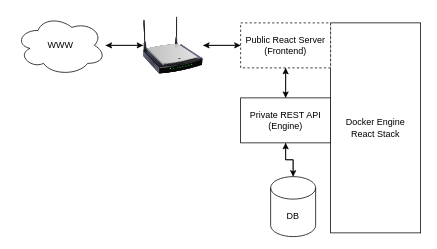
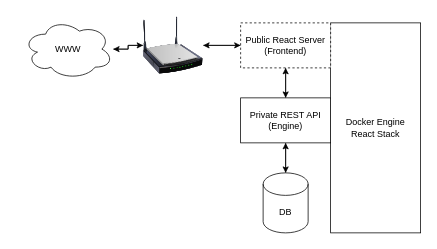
node "WWW": moved (60, 45) -> (68, 49)
node "DB": moved (293, 207) -> (285, 203)
